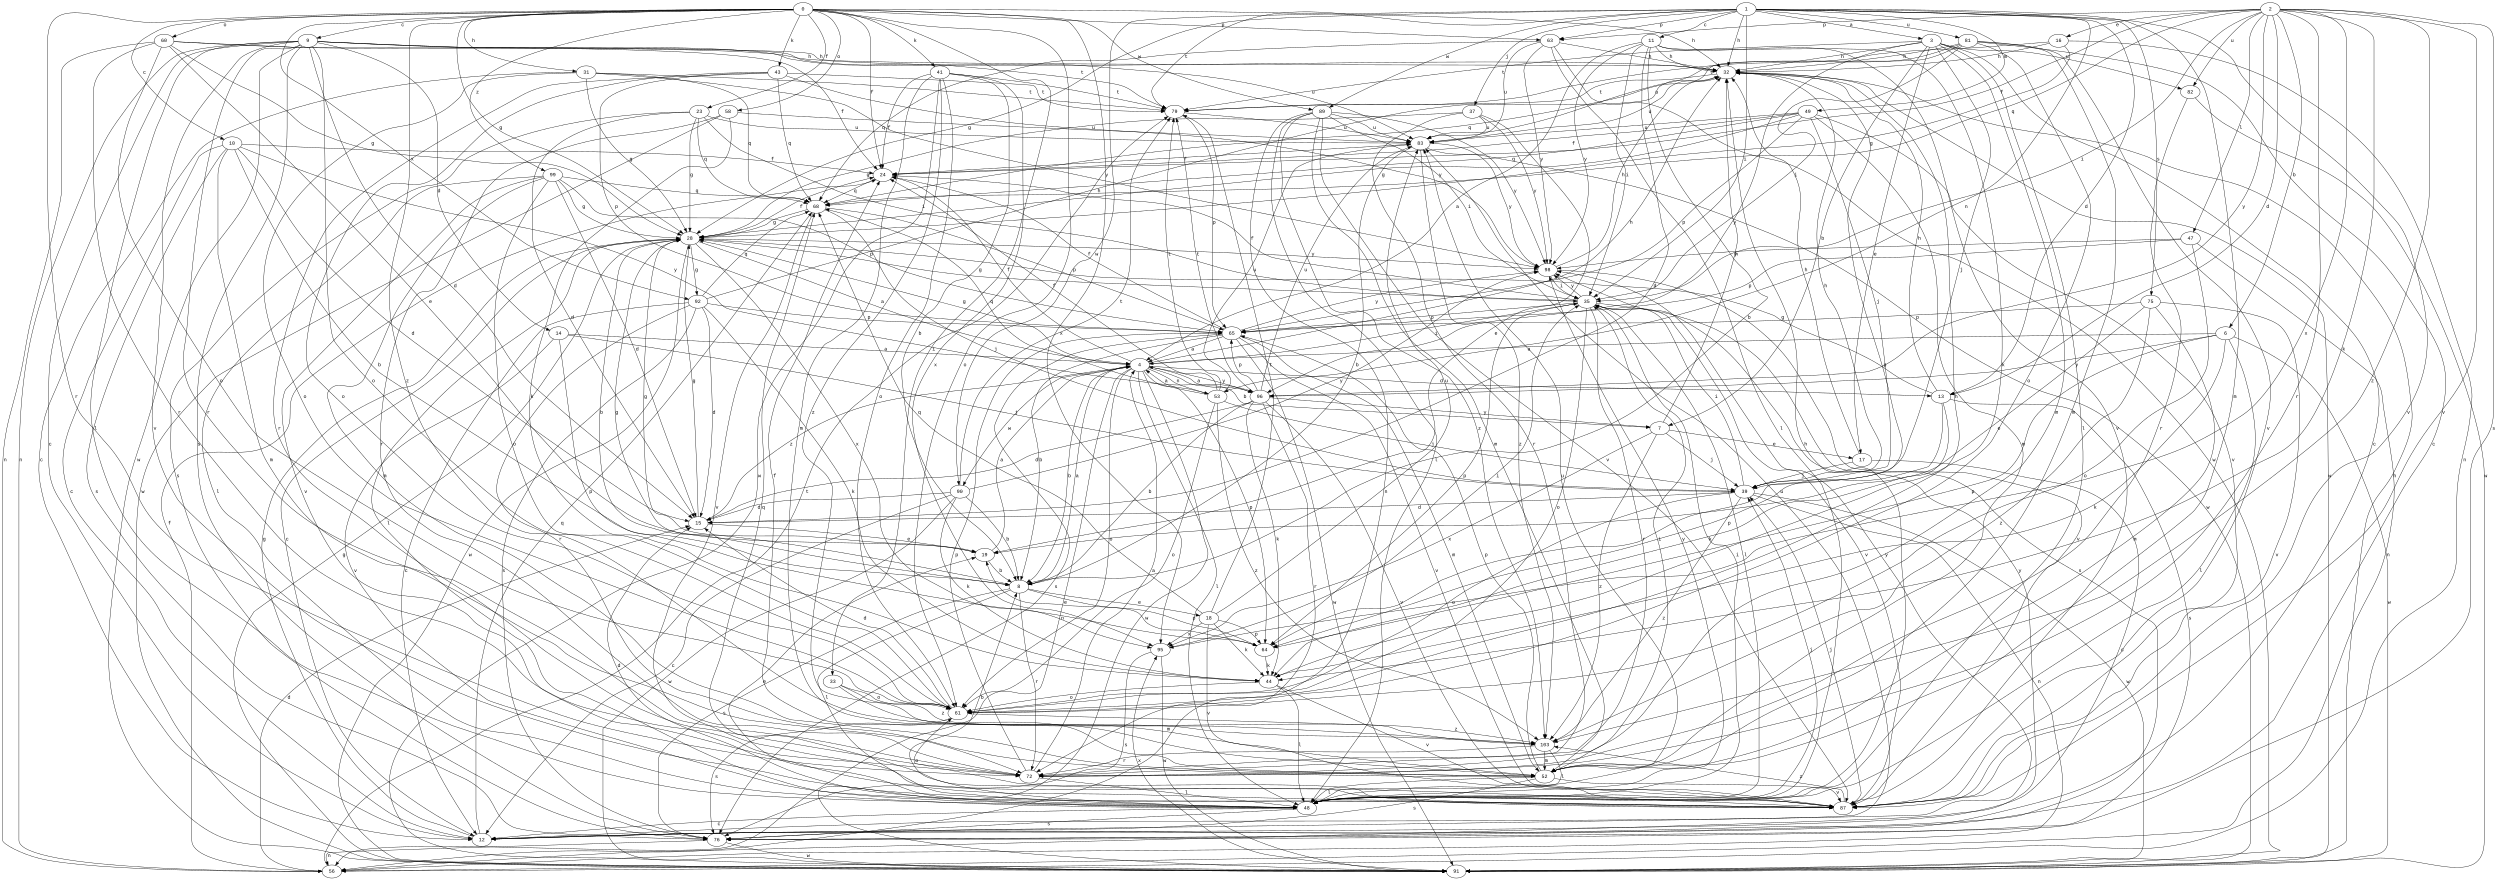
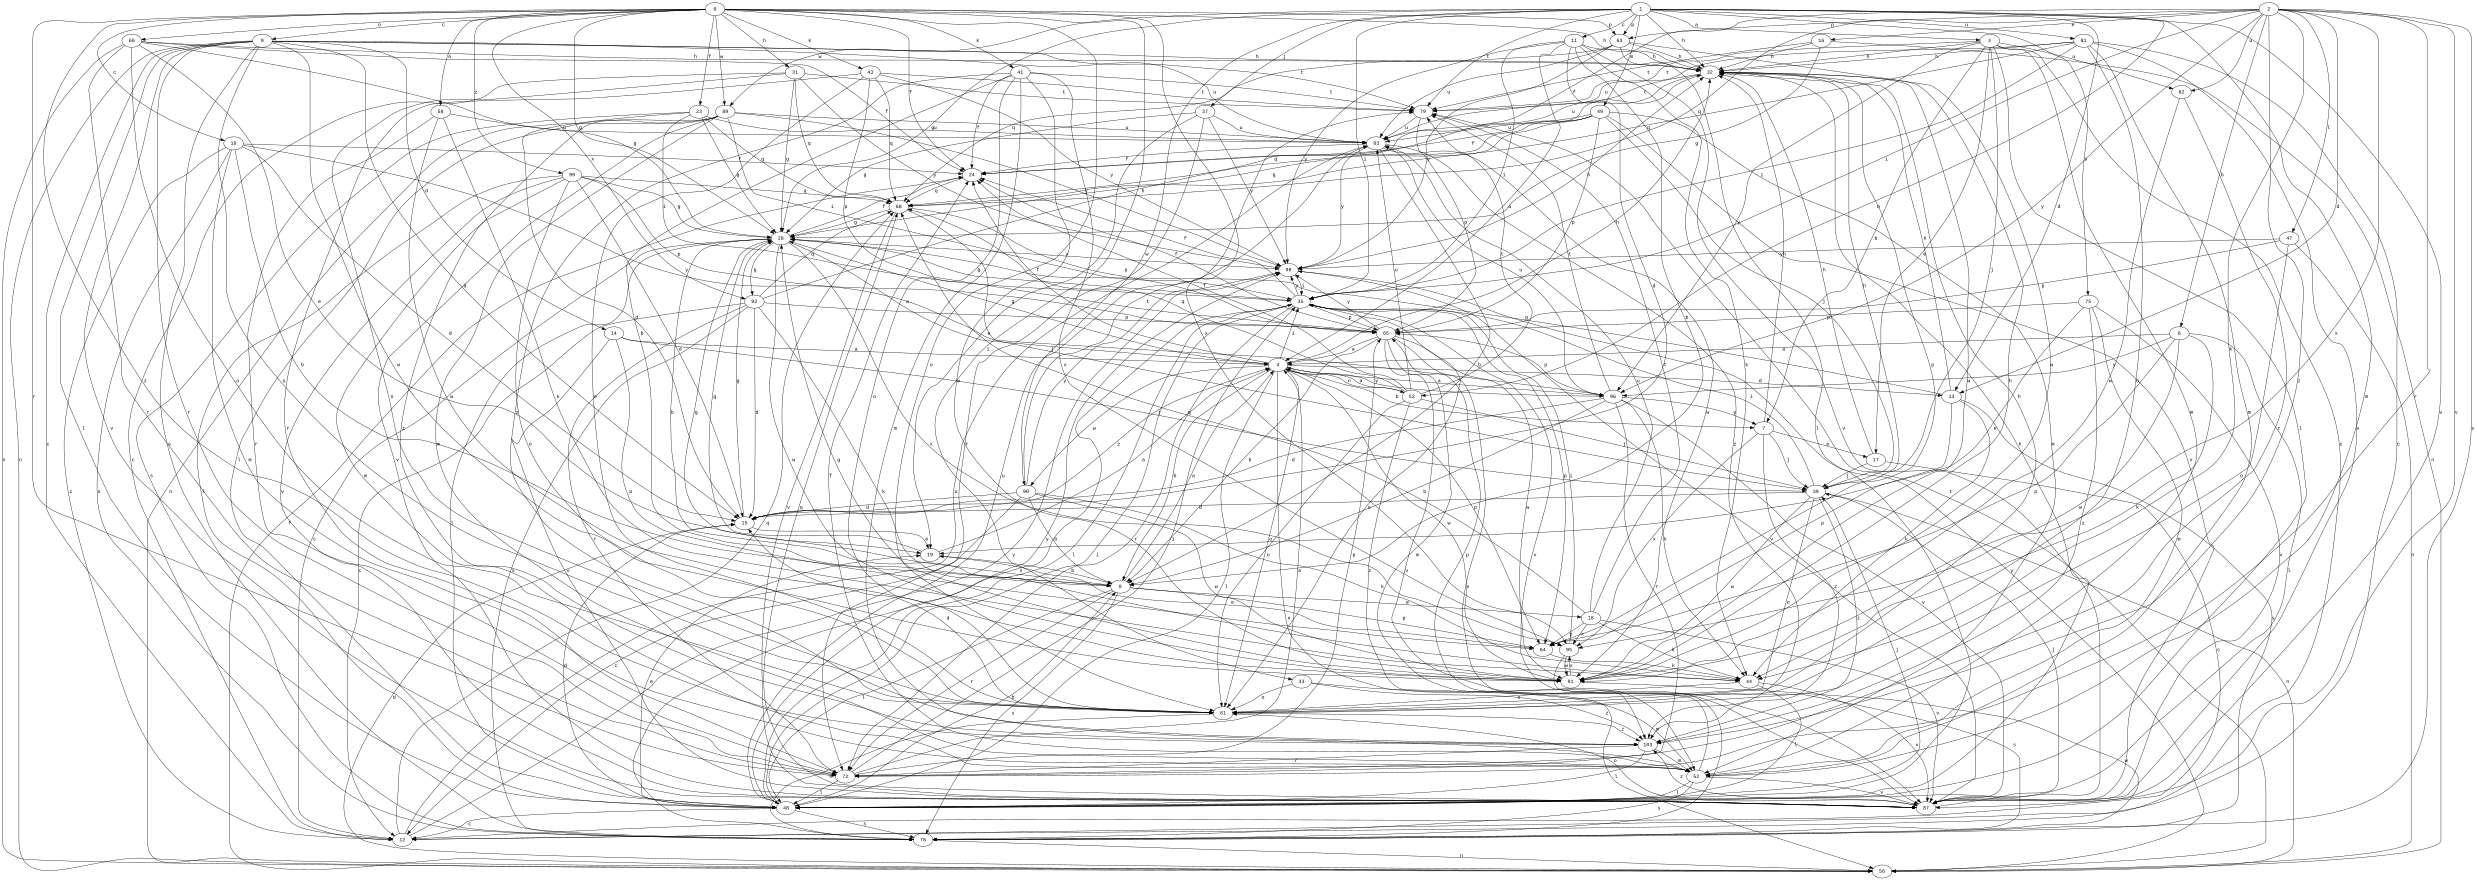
edge "12" -> "28": removed, label "g"
edge "76" -> "91": reversed
